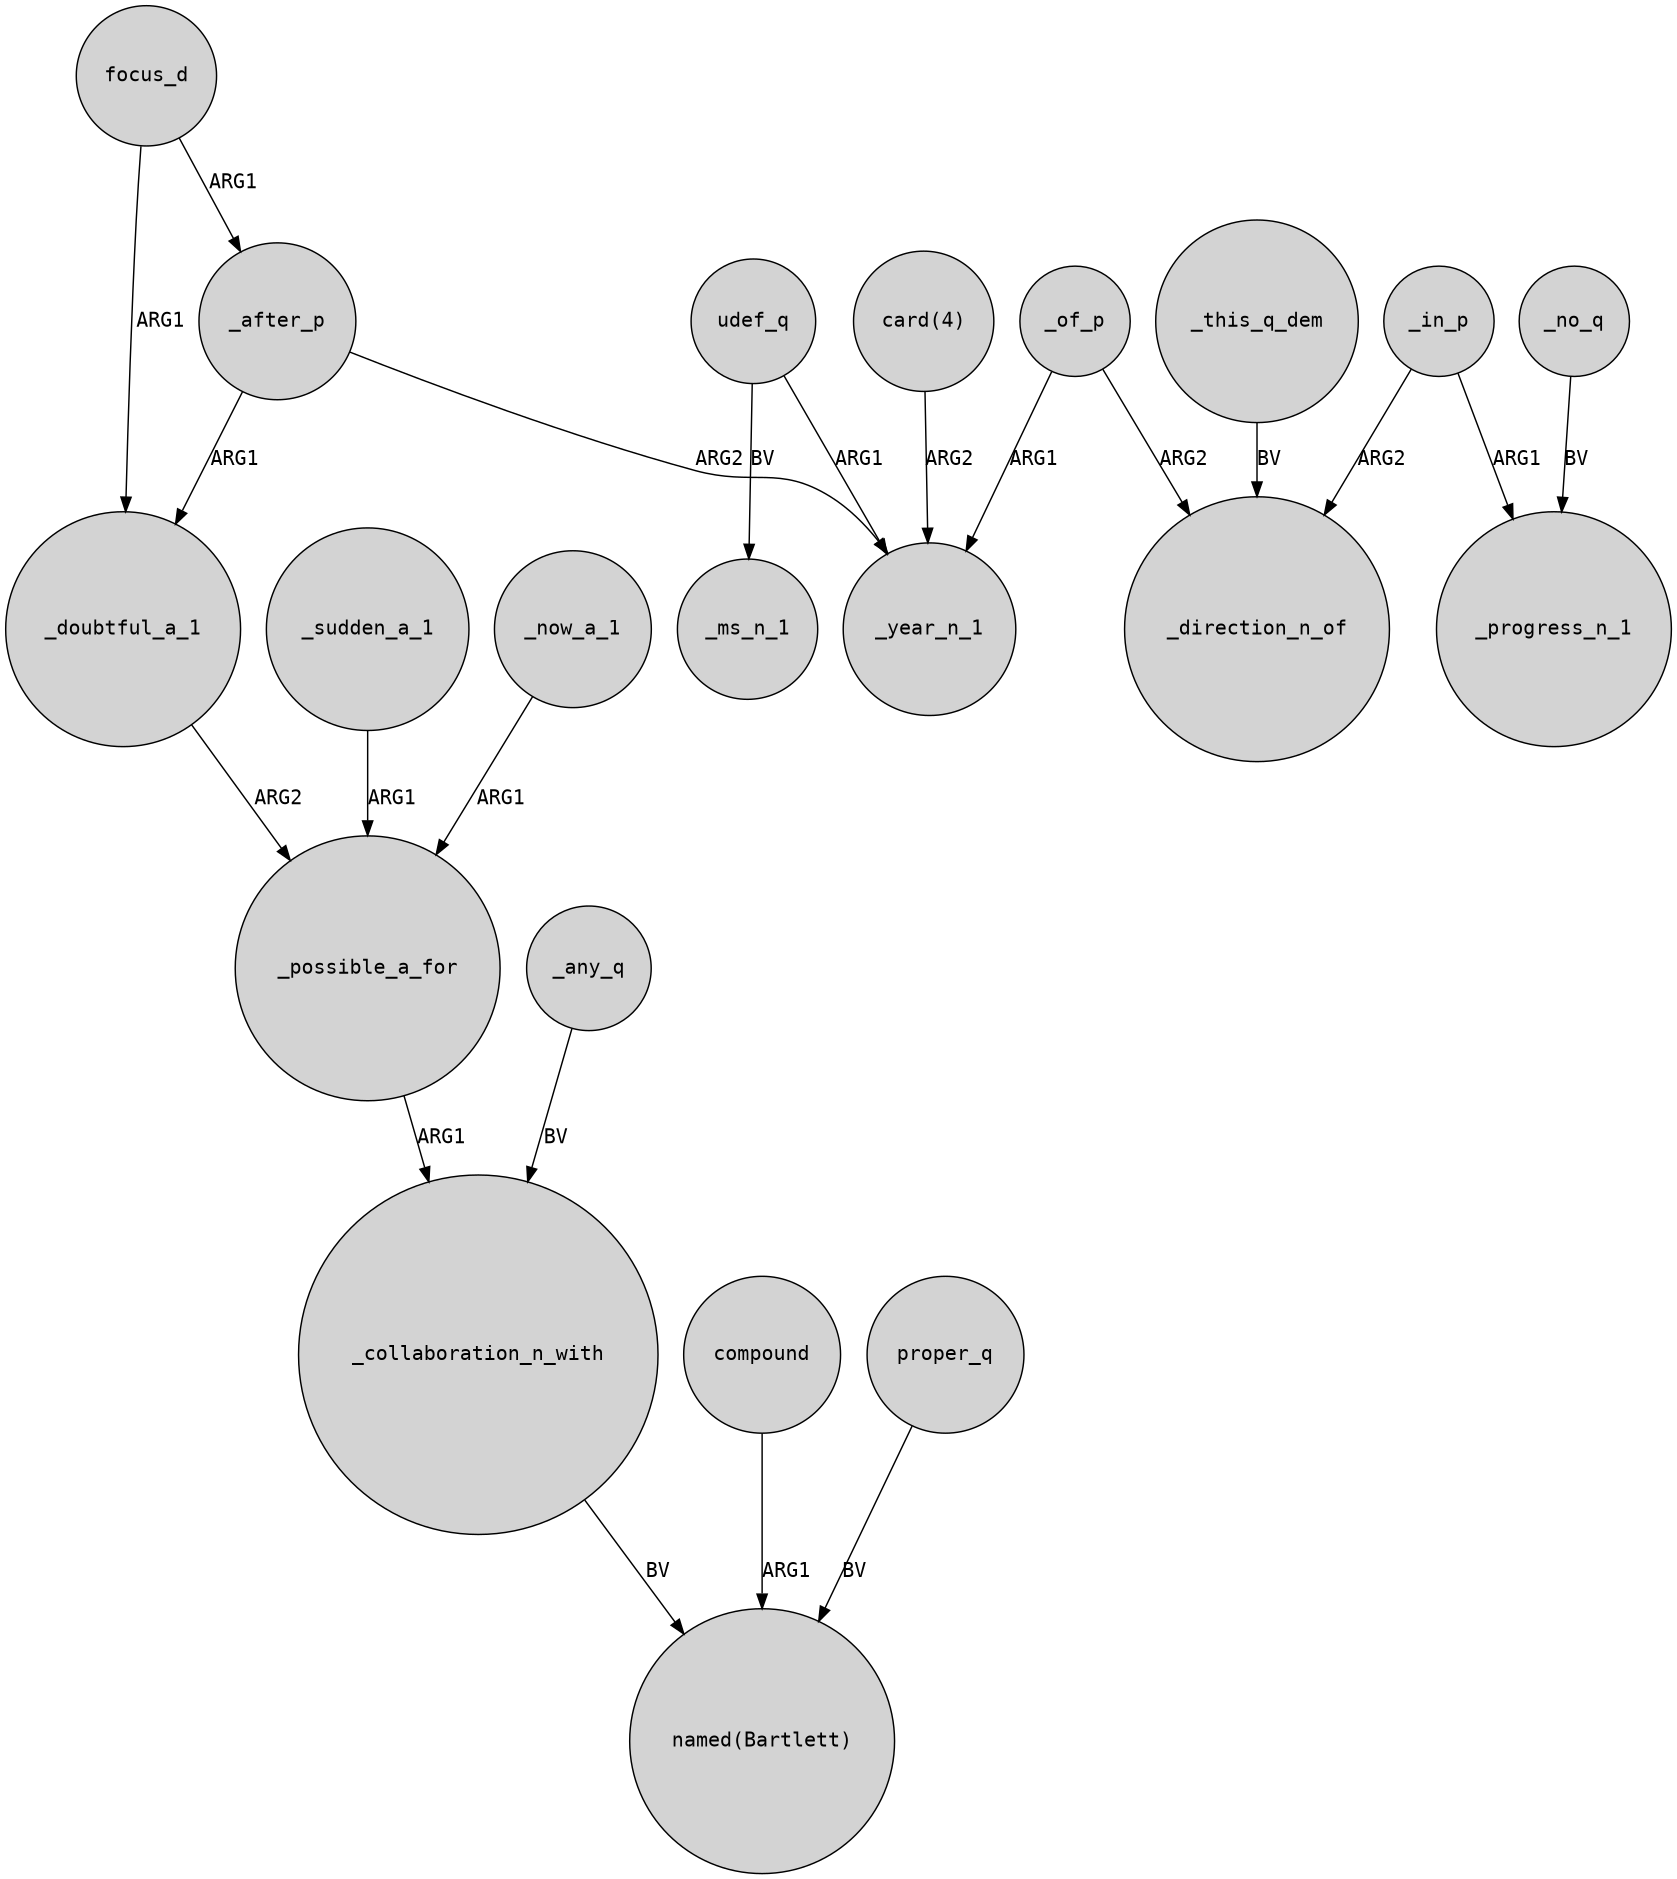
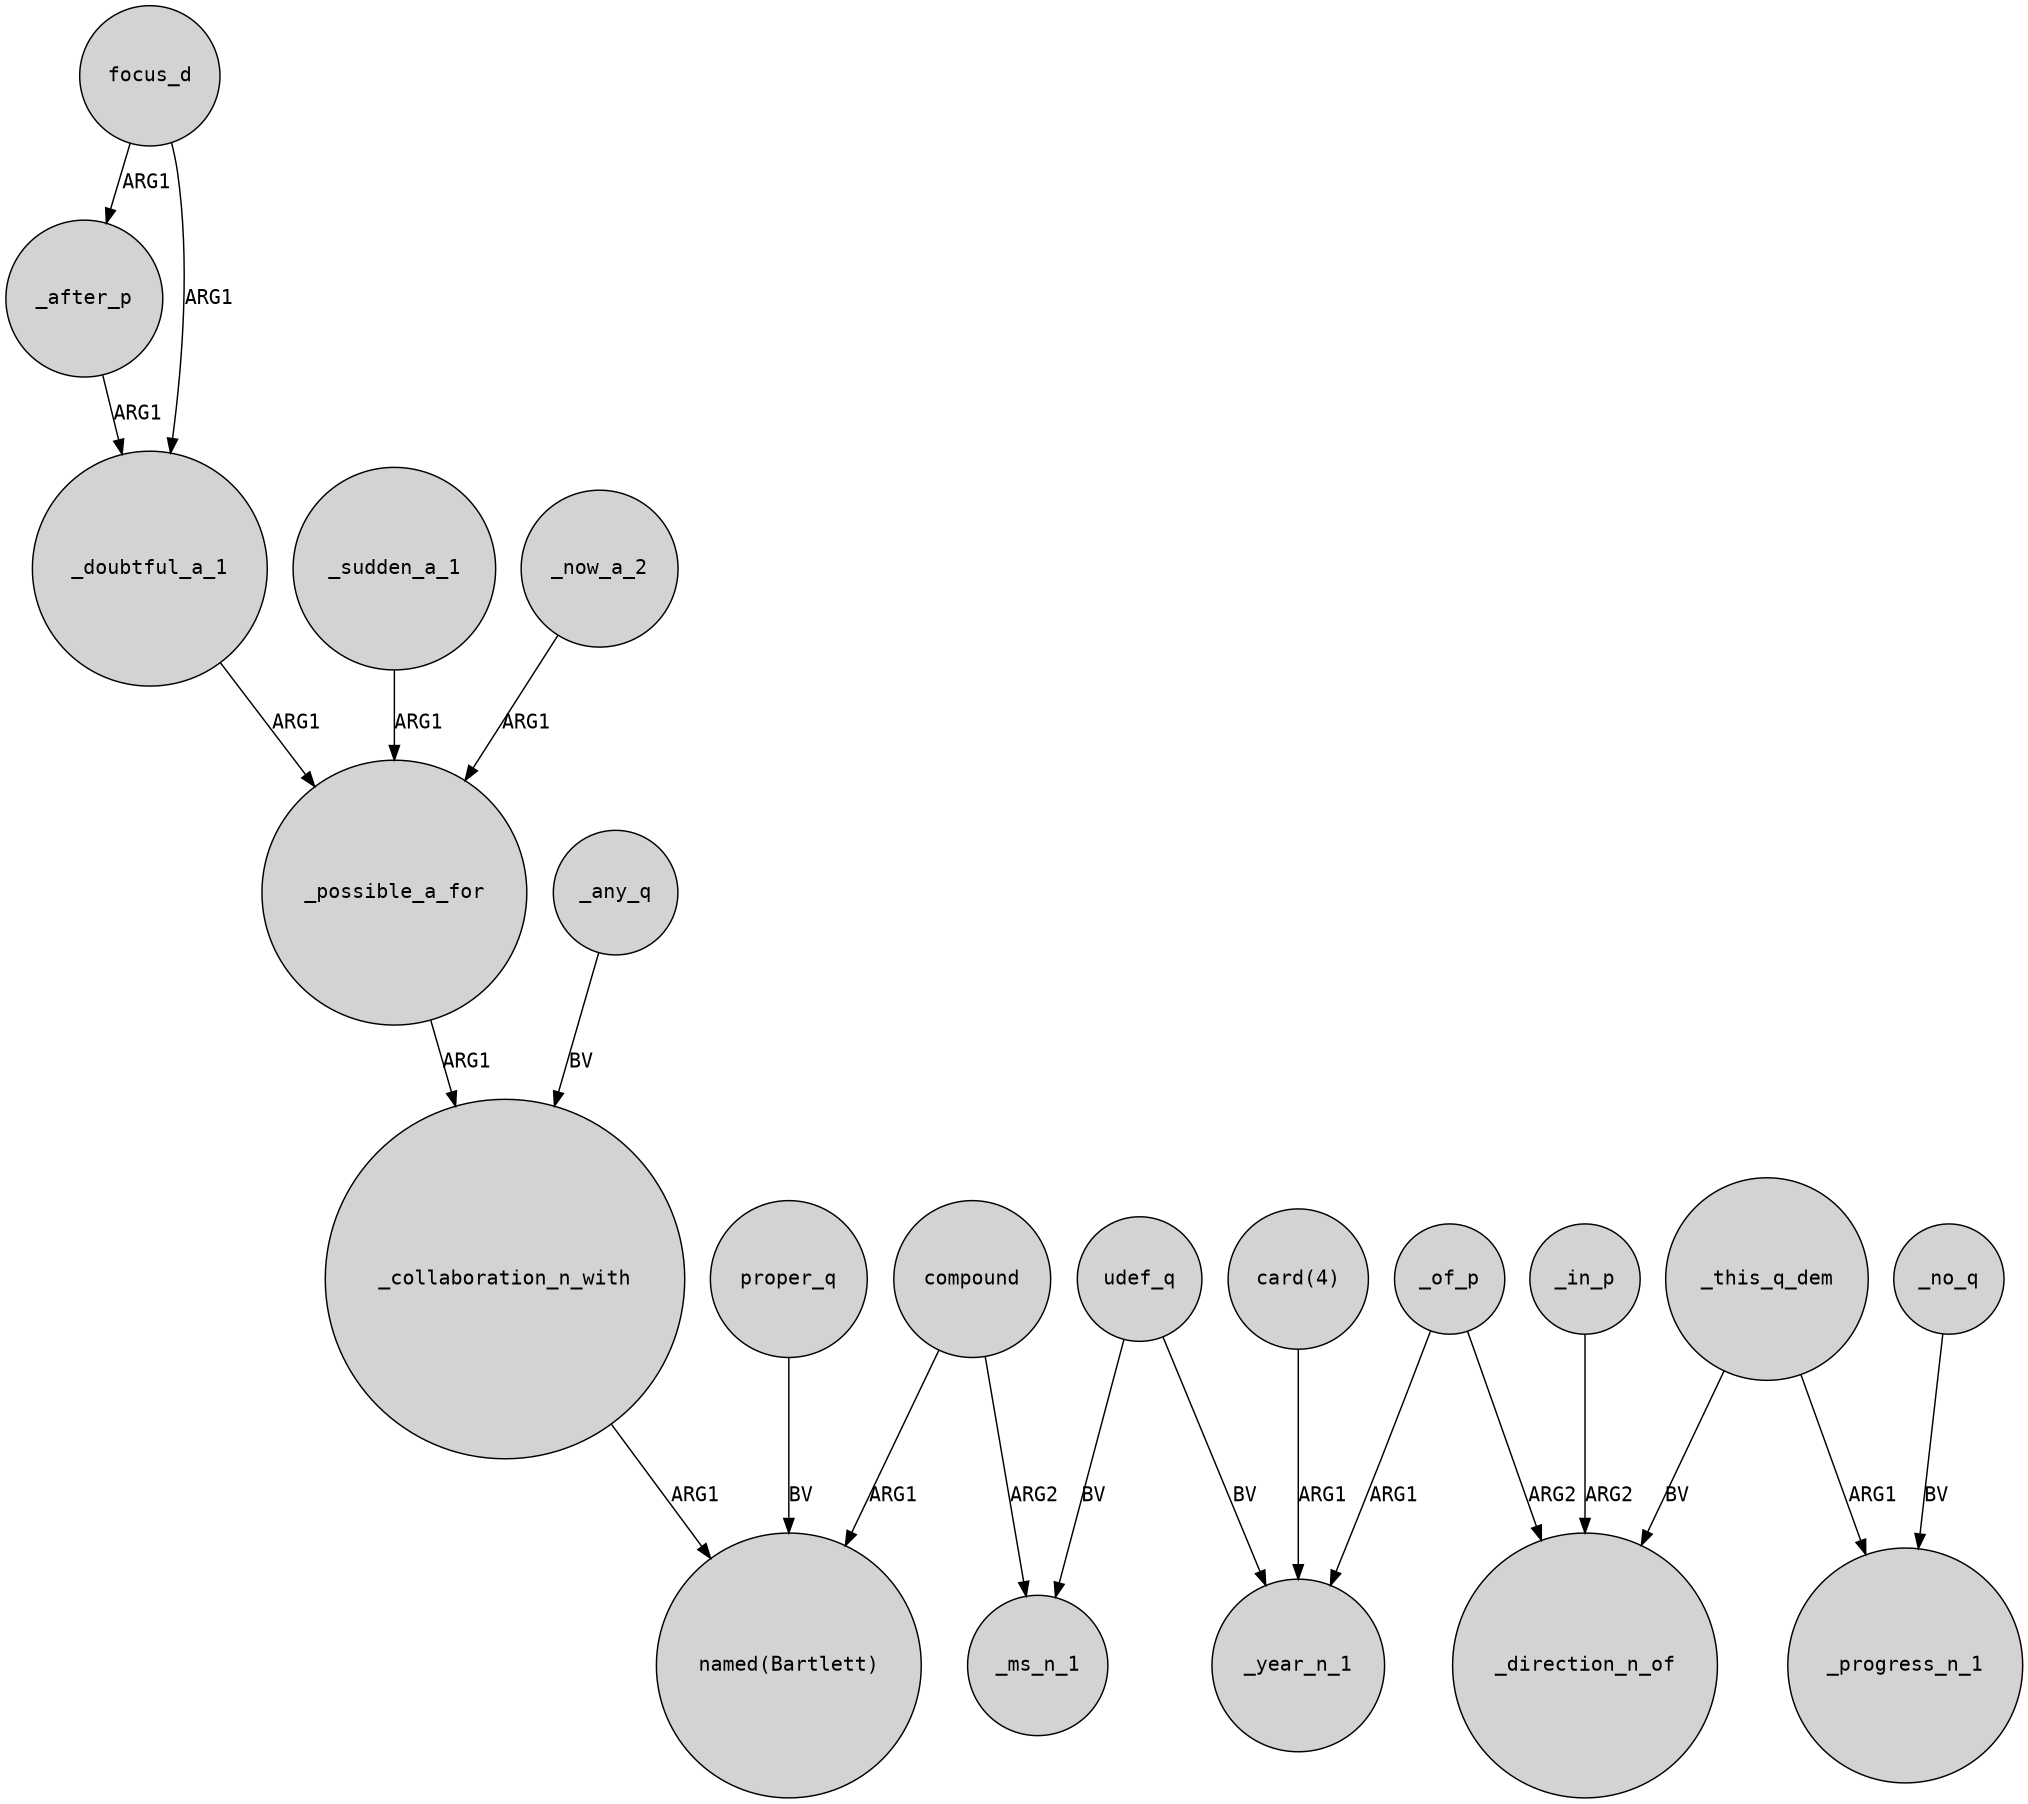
edge "_in_p" -> "_progress_n_1": now "_this_q_dem" -> "_progress_n_1"
edge "_after_p" -> "_year_n_1": removed, label "ARG2"
edge "udef_q" -> "_year_n_1": label "ARG1" -> "BV"
edge "card(4)" -> "_year_n_1": label "ARG2" -> "ARG1"
node "_now_a_1": label "_now_a_1" -> "_now_a_2"
edge "_doubtful_a_1" -> "_possible_a_for": label "ARG2" -> "ARG1"
edge "compound" -> "_ms_n_1": added, label "ARG2"
edge "_collaboration_n_with" -> "named(Bartlett)": label "BV" -> "ARG1"
